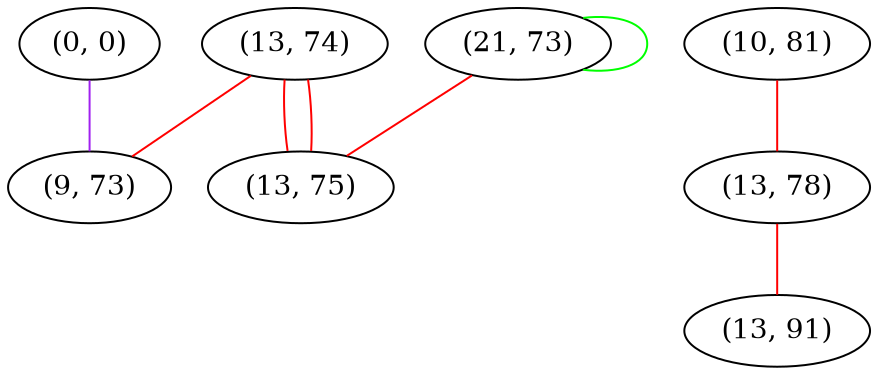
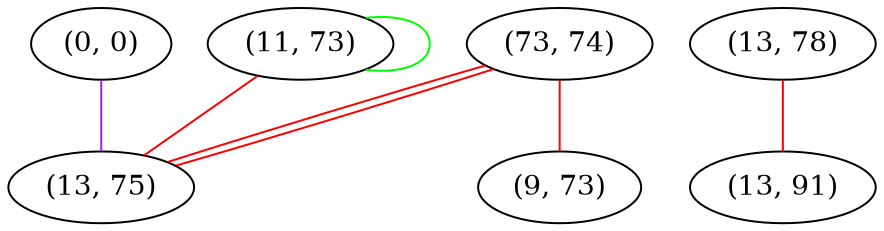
node "(13, 74)": label "(13, 74)" -> "(73, 74)"
node "(21, 73)": label "(21, 73)" -> "(11, 73)"
node "(10, 81)": removed
edge "(0, 0)" -- "(9, 73)": now "(0, 0)" -- "(13, 75)"
